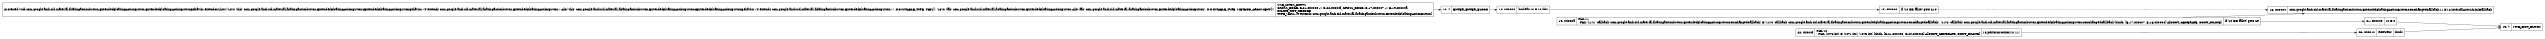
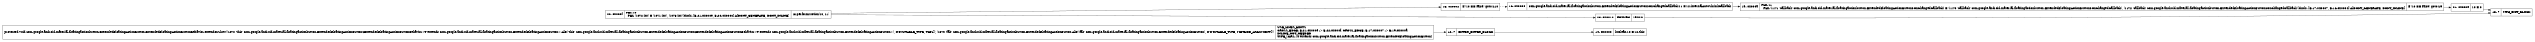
edge "14: 0x0000" -> "15: 0x0002": now "22: 0x000f" -> "15: 0x0002"
edge "19: 0x000a" -> "16: 0x0004": reversed
node "23: 0x0012": text "binds" -> "return"
